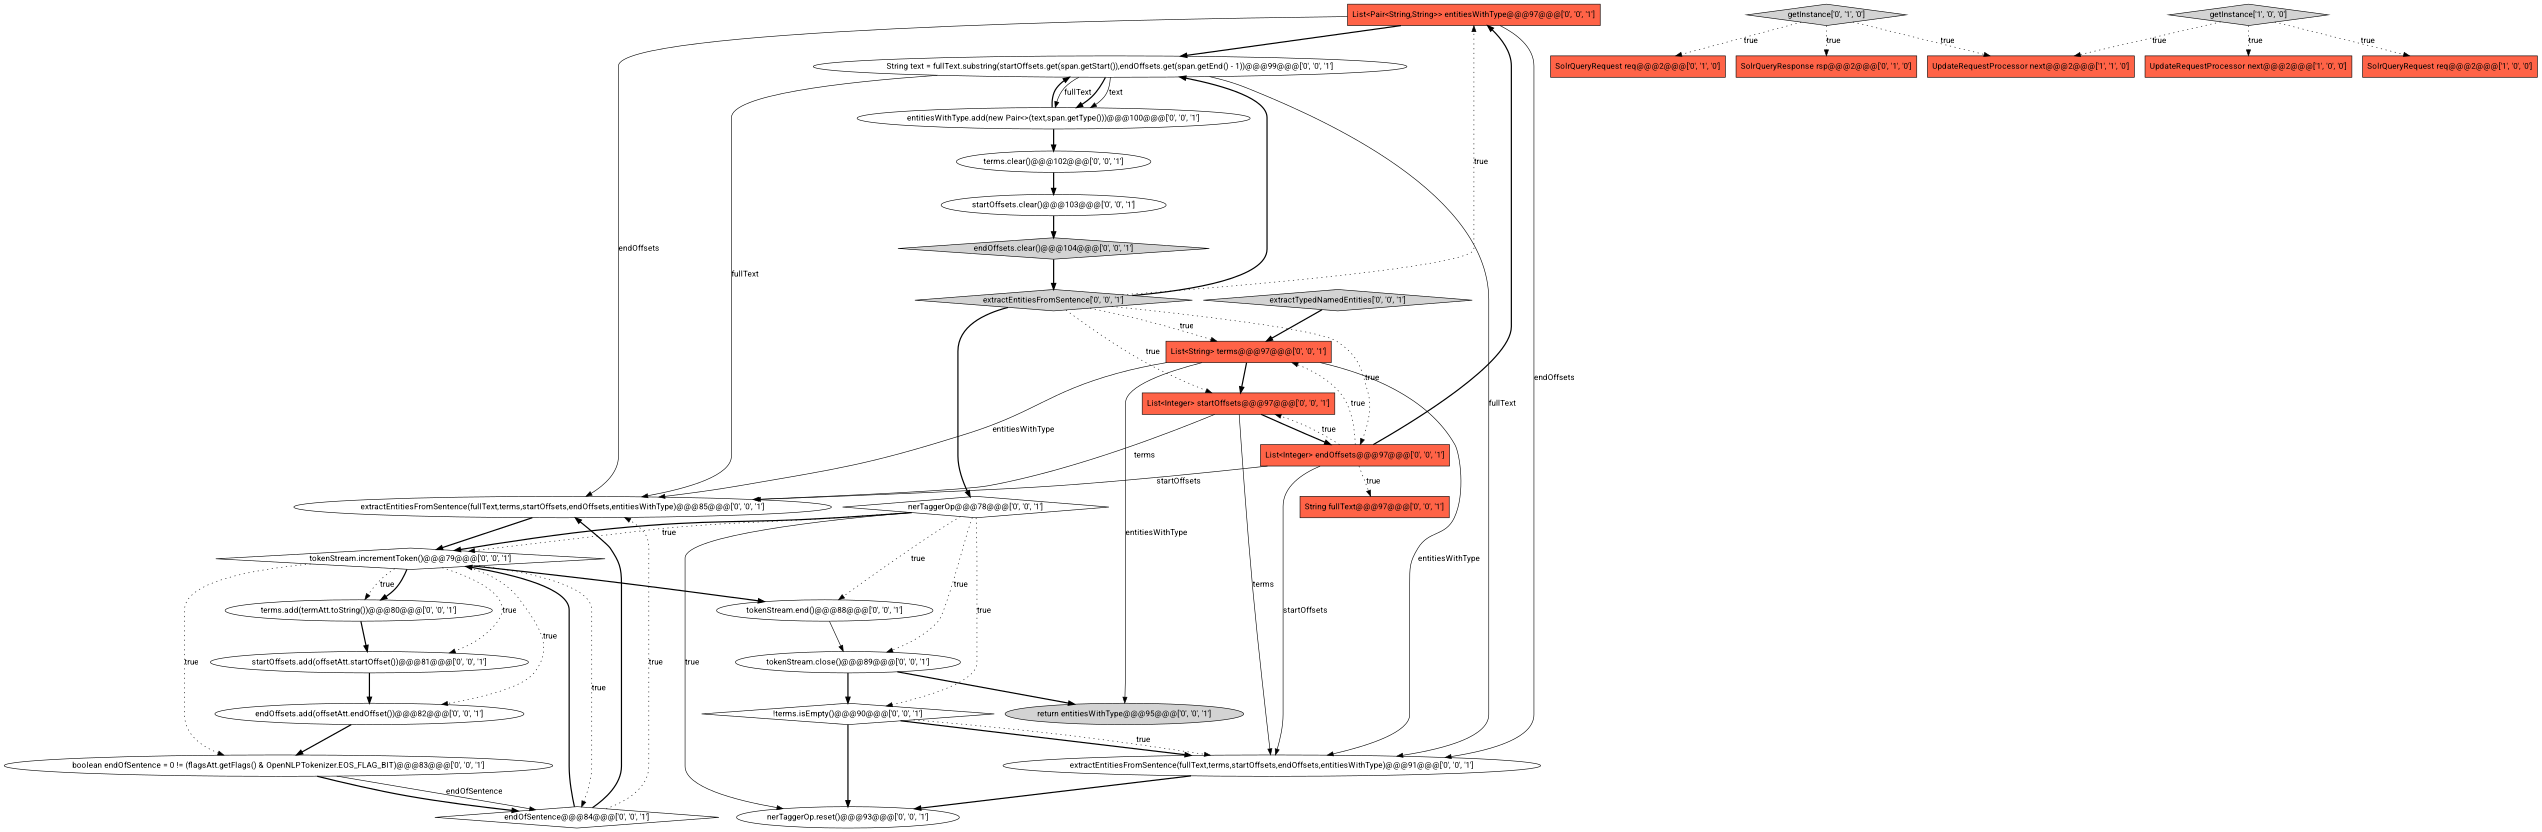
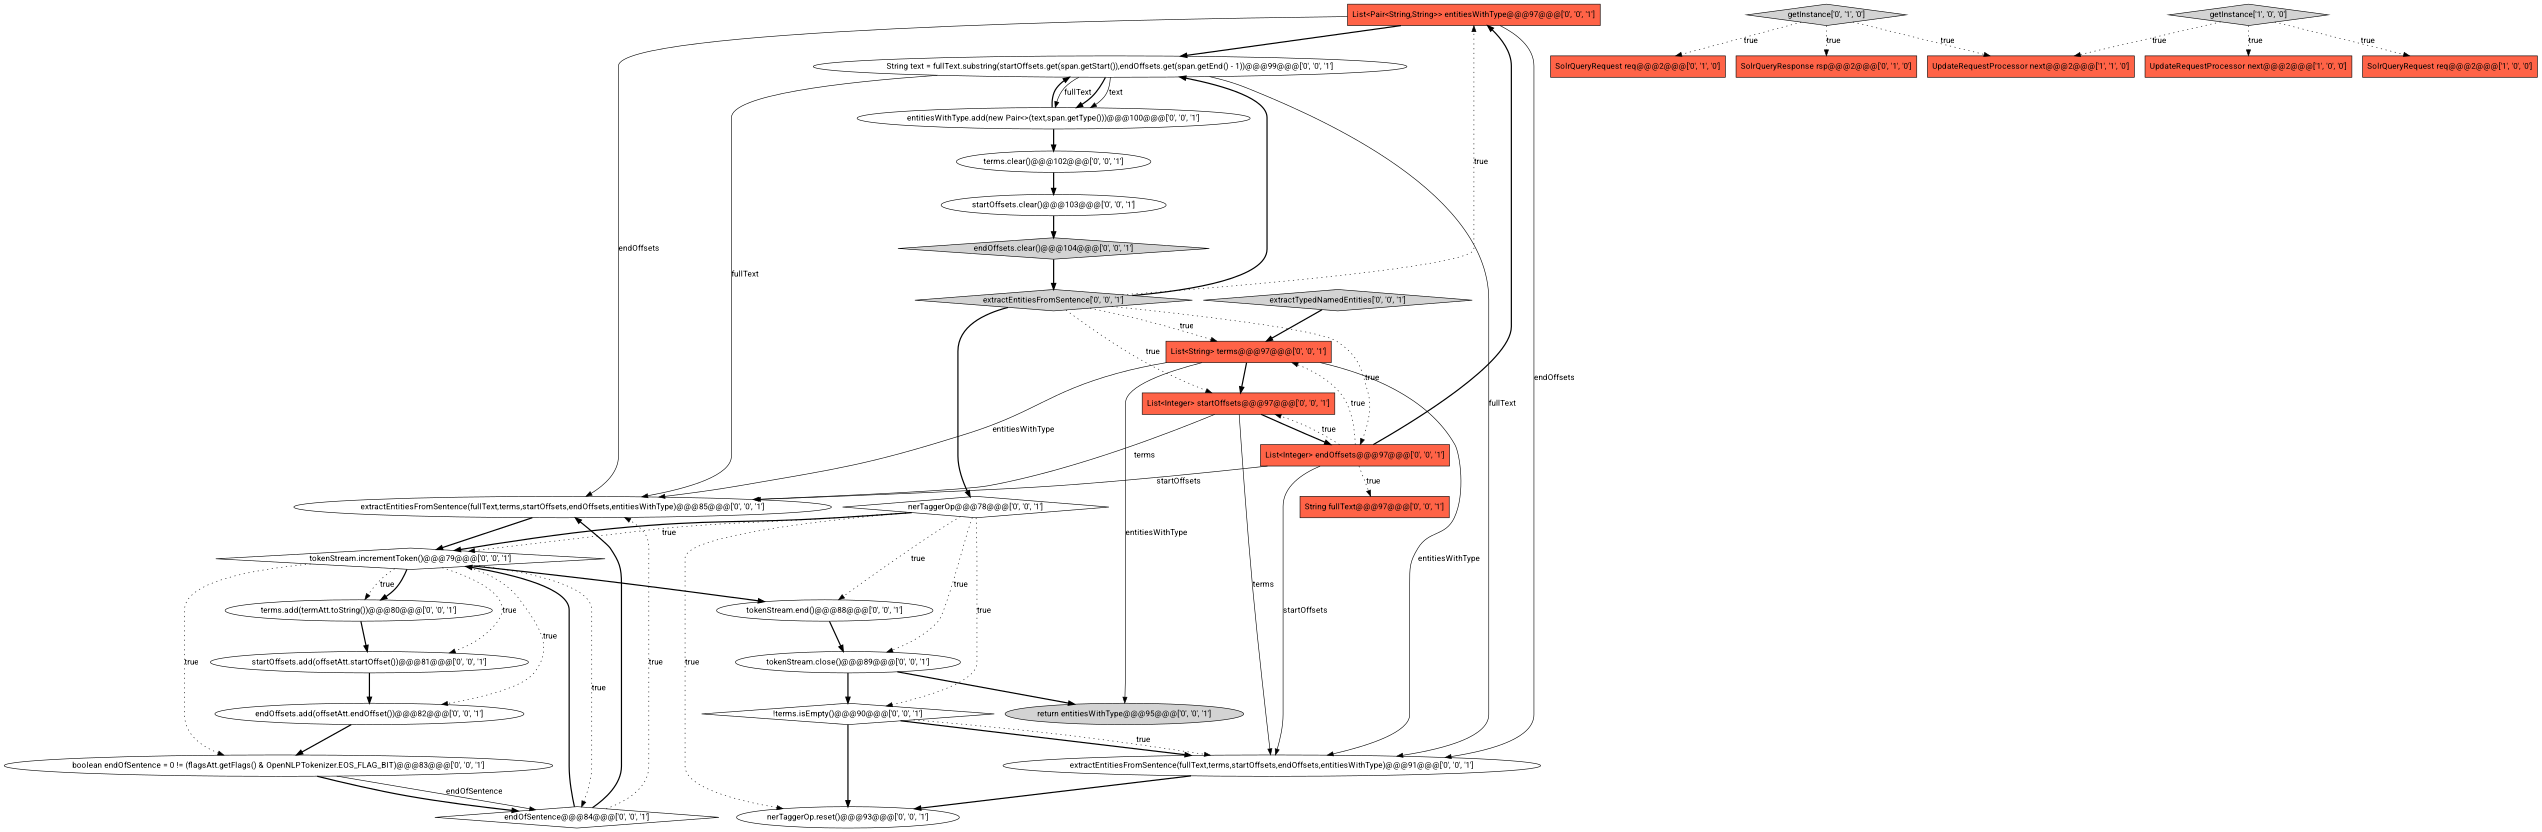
edge "nerTaggerOp@@@78@@@['0', '0', '1']" -> "nerTaggerOp.reset()@@@93@@@['0', '0', '1']": style solid -> dotted
edge "tokenStream.end()@@@88@@@['0', '0', '1']" -> "tokenStream.close()@@@89@@@['0', '0', '1']": style solid -> bold
